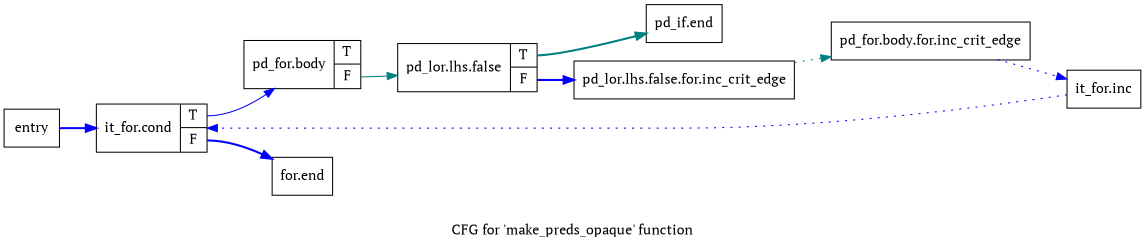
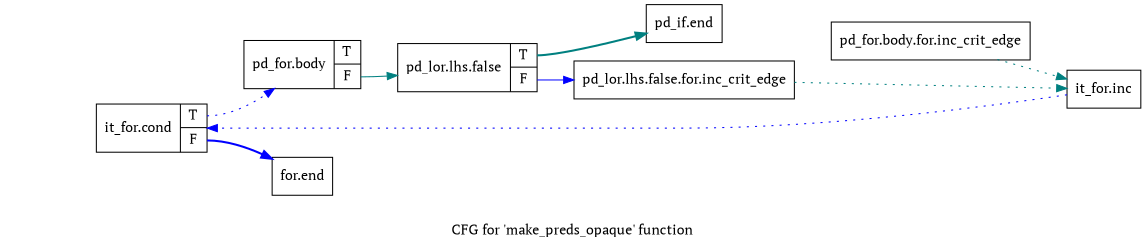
edge "pd_lor.lhs.false.for.inc_crit_edge" -> "pd_for.body.for.inc_crit_edge": now "pd_lor.lhs.false.for.inc_crit_edge" -> "it_for.inc"
edge "pd_for.body.for.inc_crit_edge" -> "it_for.inc": color blue -> teal
edge "pd_lor.lhs.false" -> "pd_lor.lhs.false.for.inc_crit_edge": style bold -> solid
edge "it_for.cond" -> "pd_for.body": style solid -> dotted
node "entry": removed
